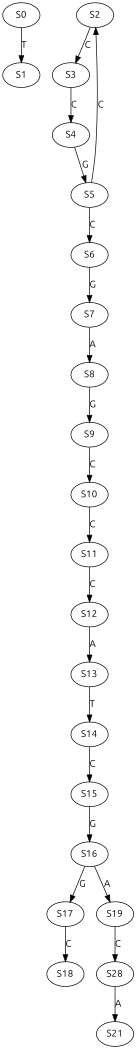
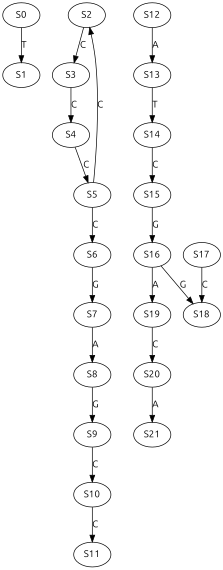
edge "S4" -> "S5": label "G" -> "C"
edge "S11" -> "S12": removed, label "C"
edge "S16" -> "S17": now "S16" -> "S18"
node "S28": label "S28" -> "S20"
